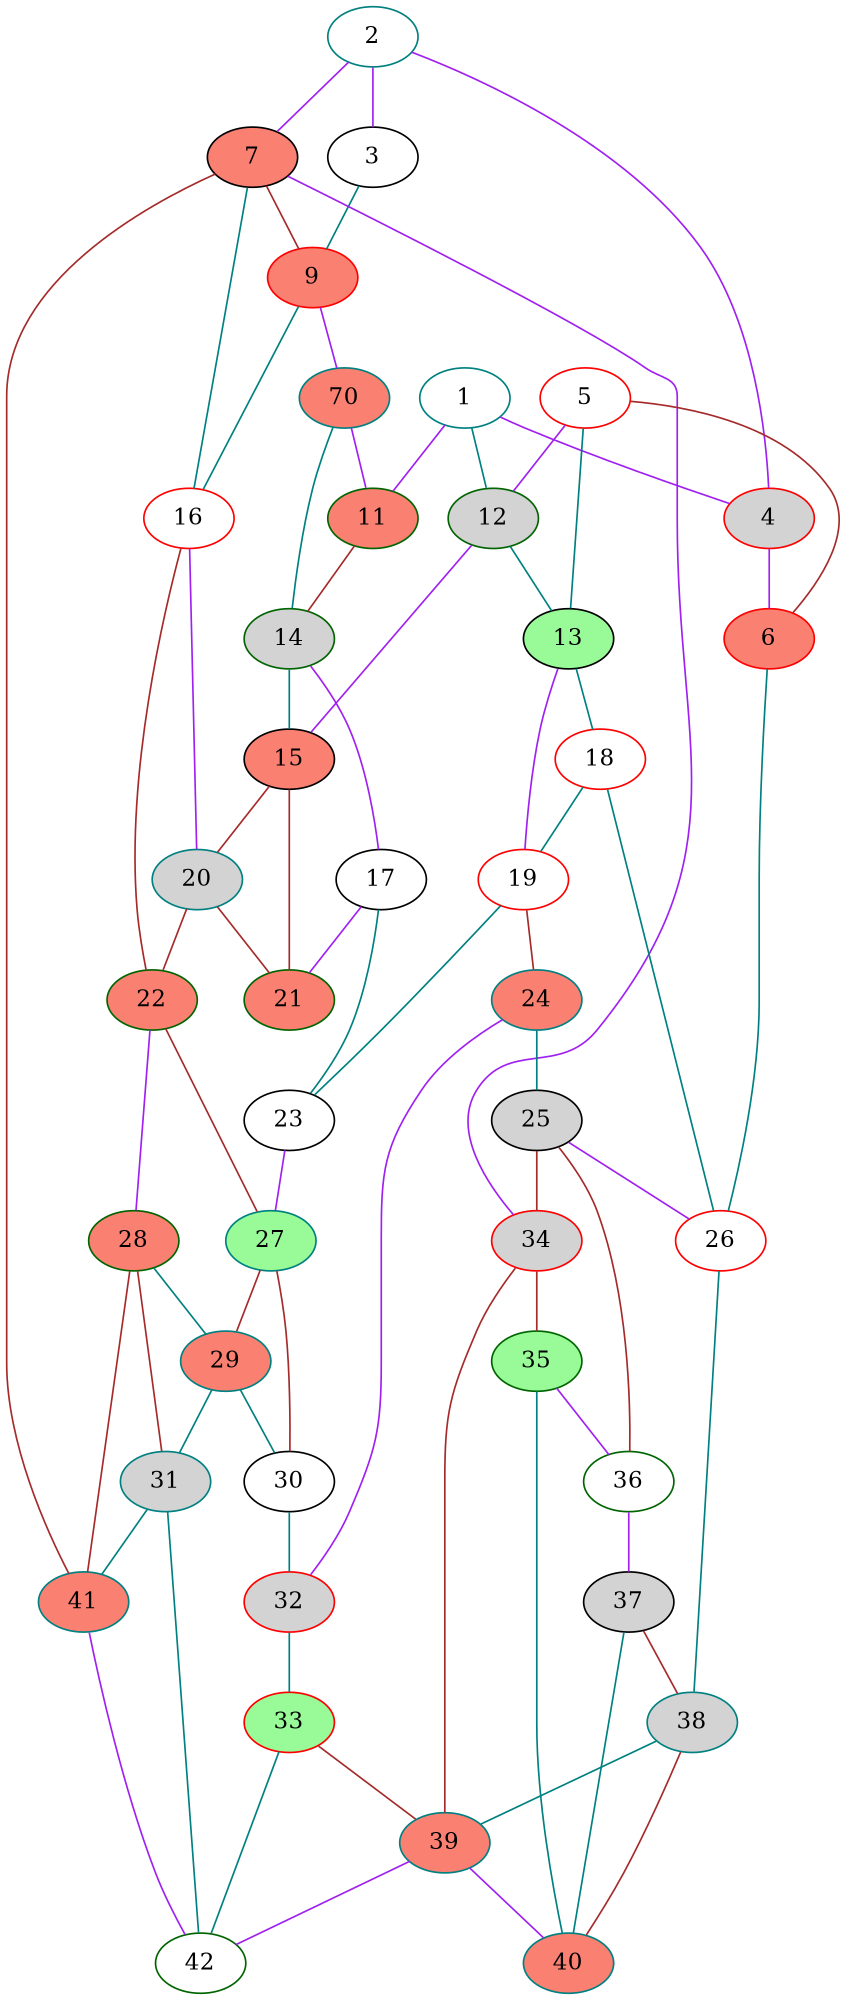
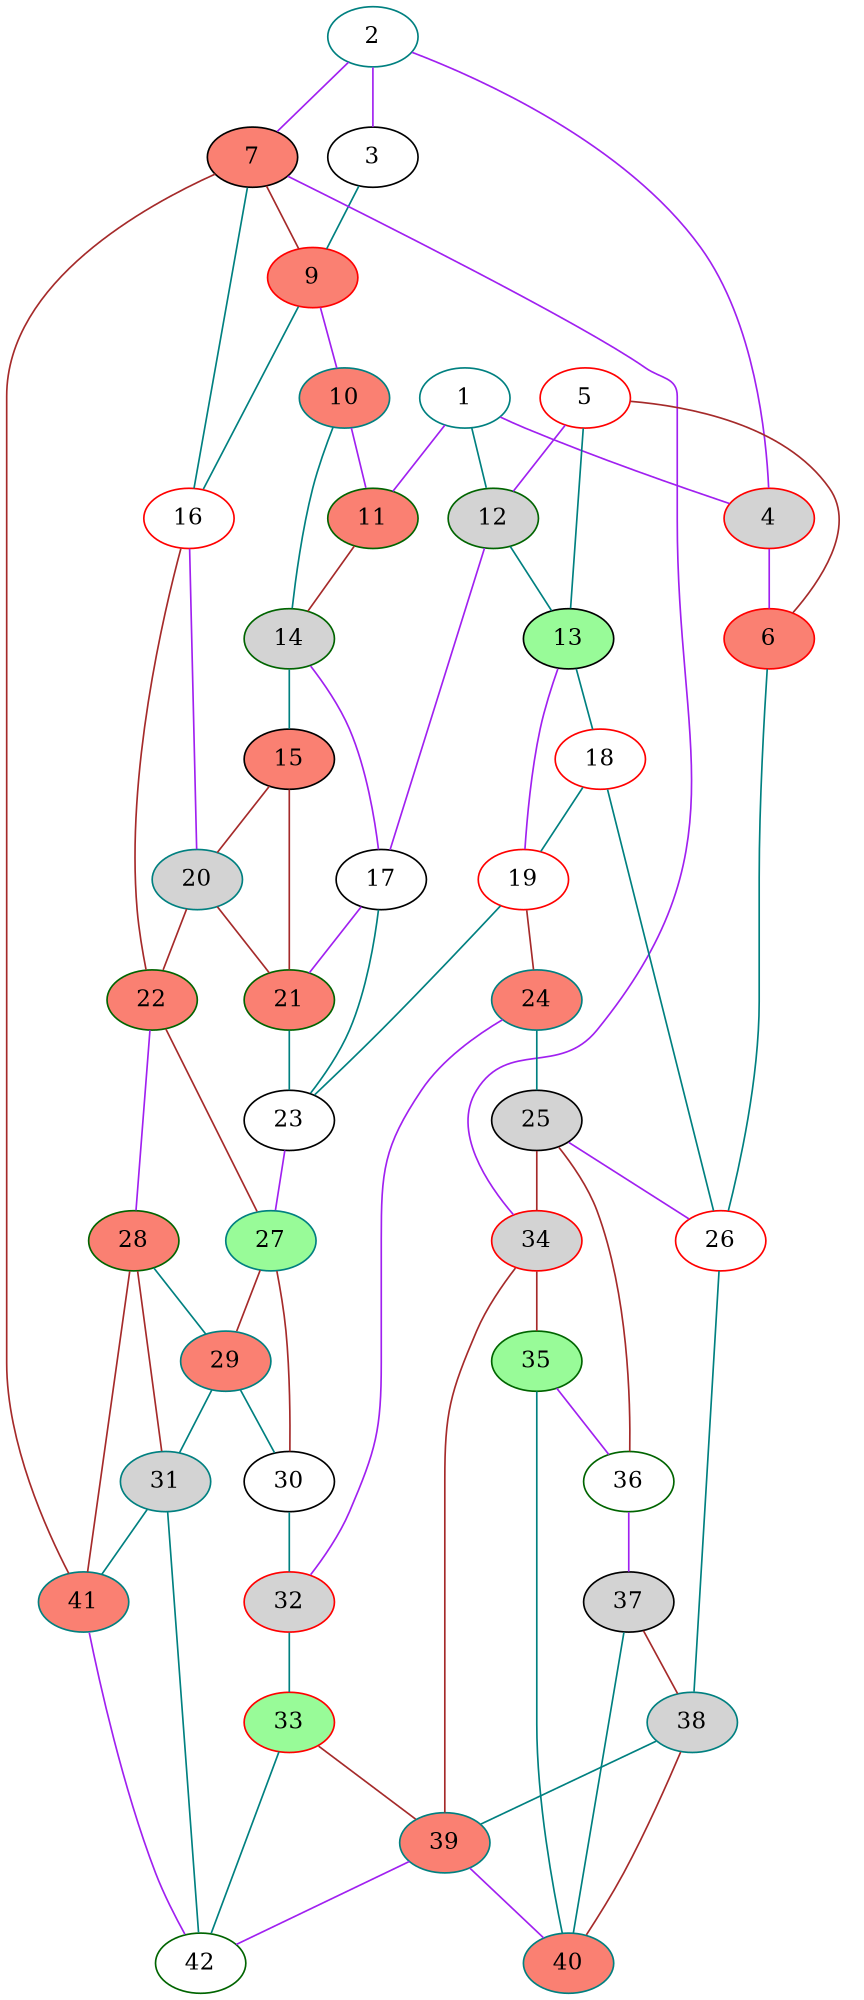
node "70": label "70" -> "10"
edge "12" -- "15": now "12" -- "17"
edge "21" -- "23": added
